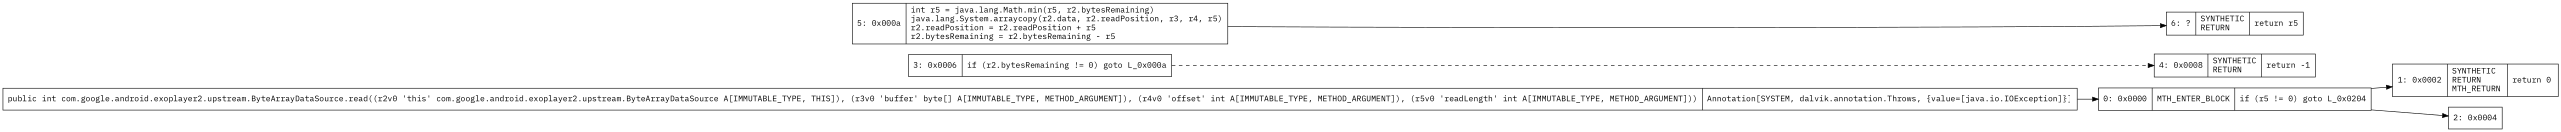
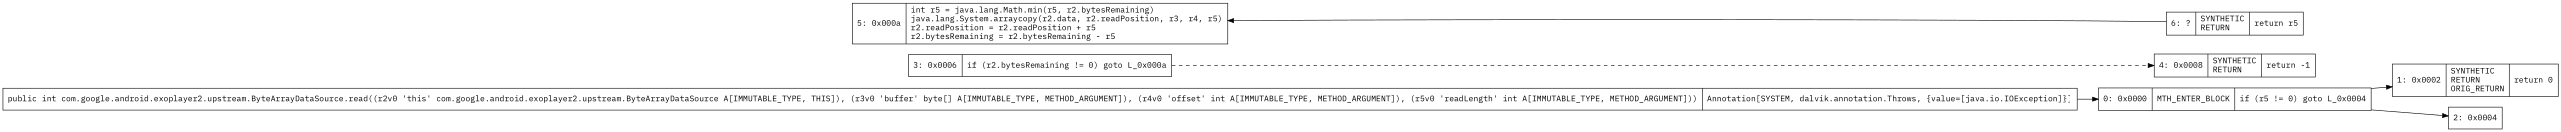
edge "5: 0x000a" -> "6: ?": reversed
node "1: 0x0002": text "MTH_RETURN" -> "ORIG_RETURN"
node "0: 0x0000": text "if (r5 != 0) goto L_0x0204" -> "if (r5 != 0) goto L_0x0004"
